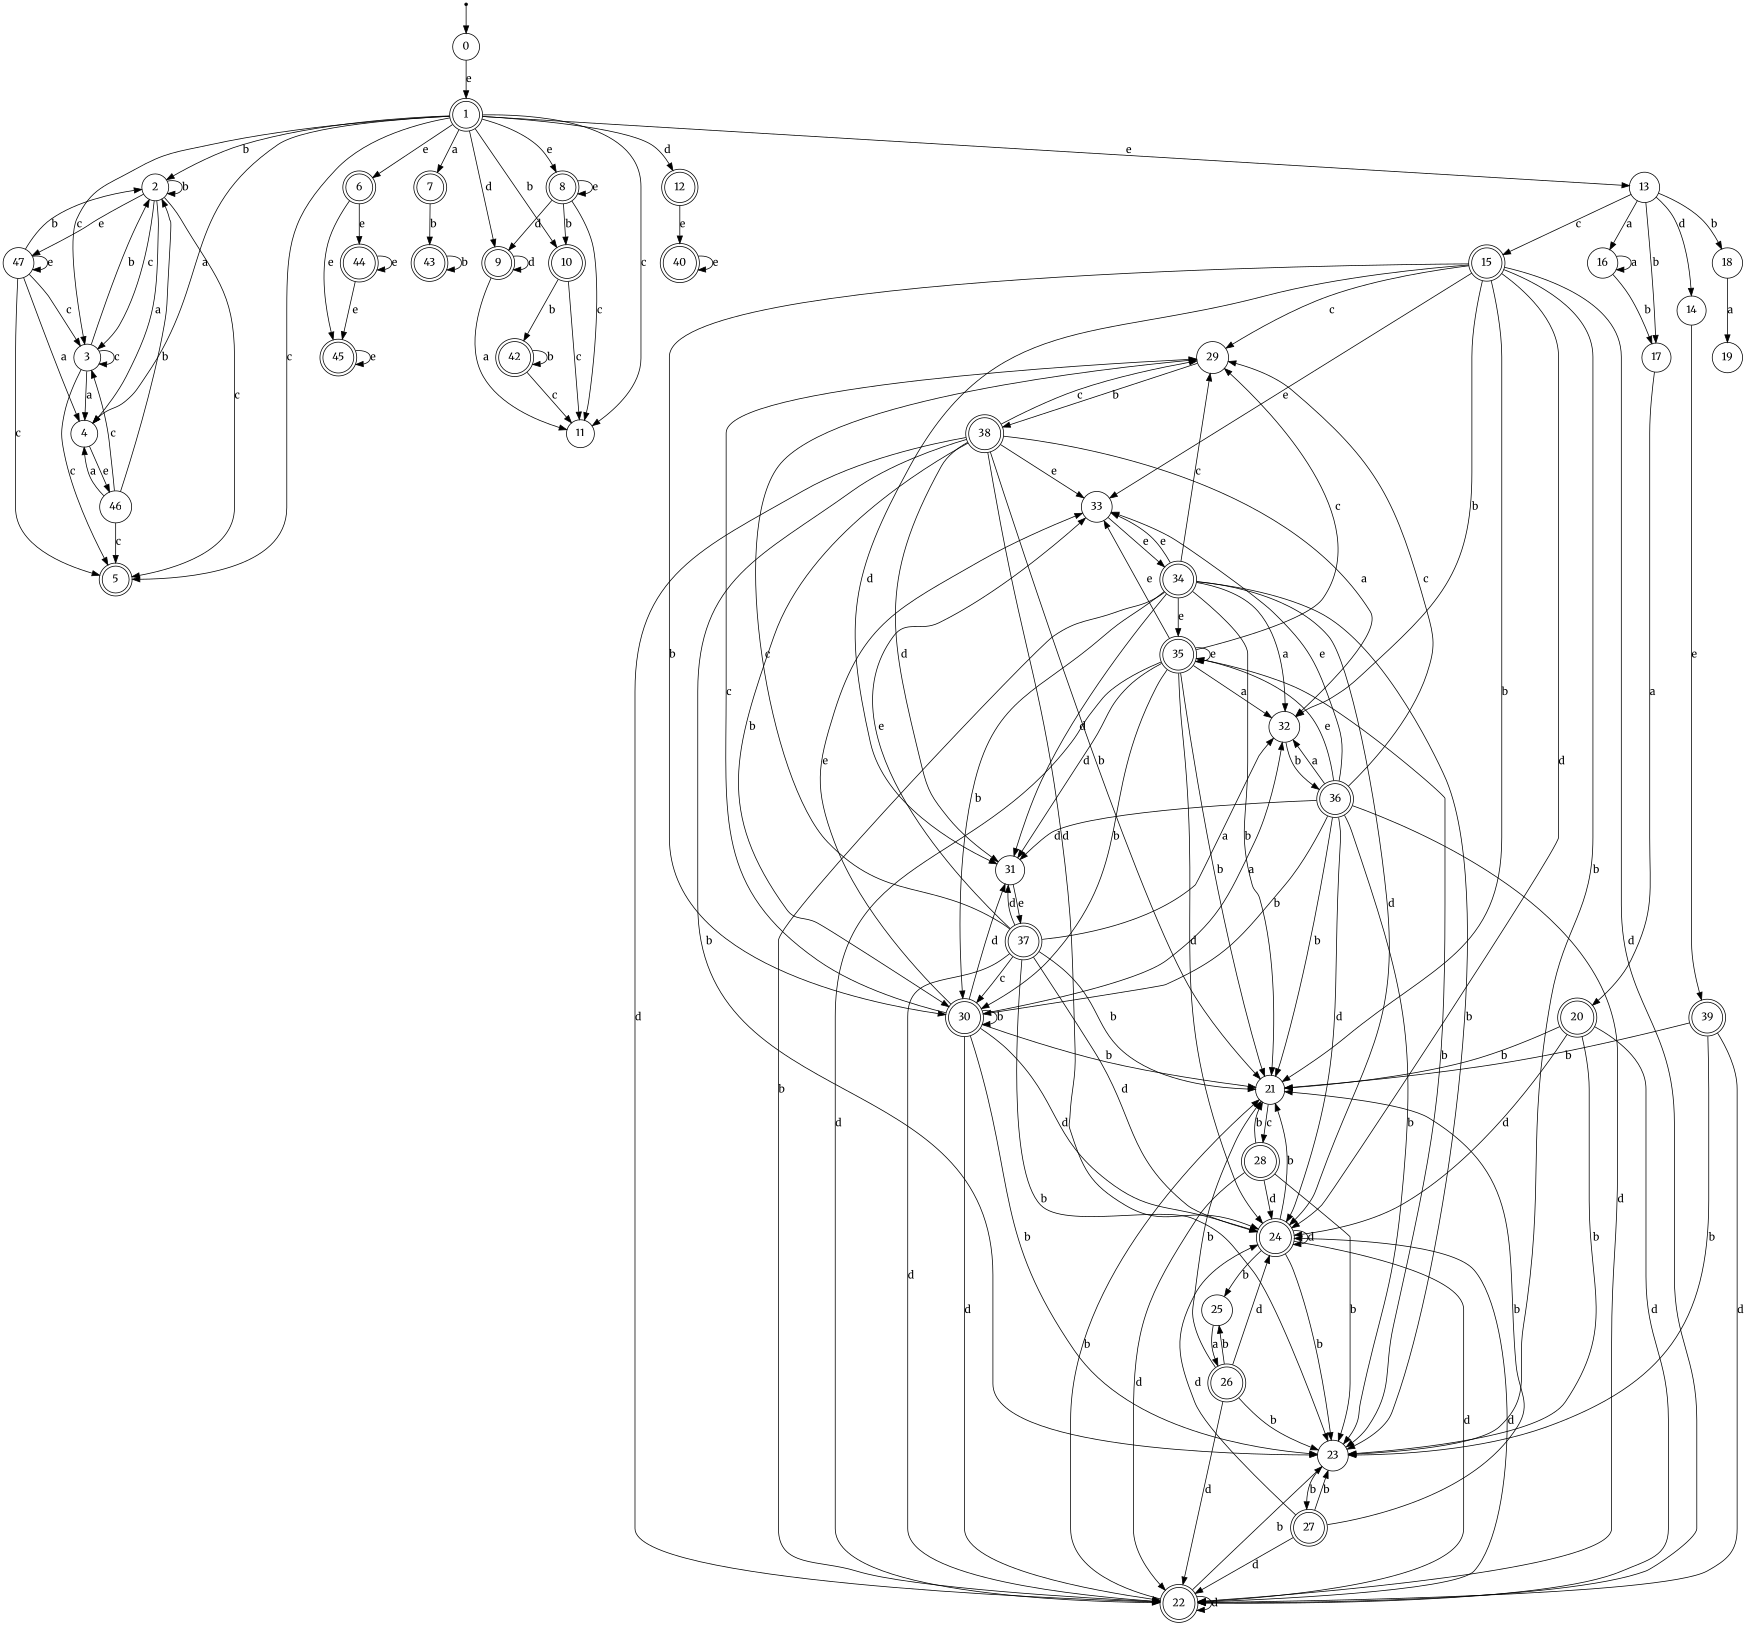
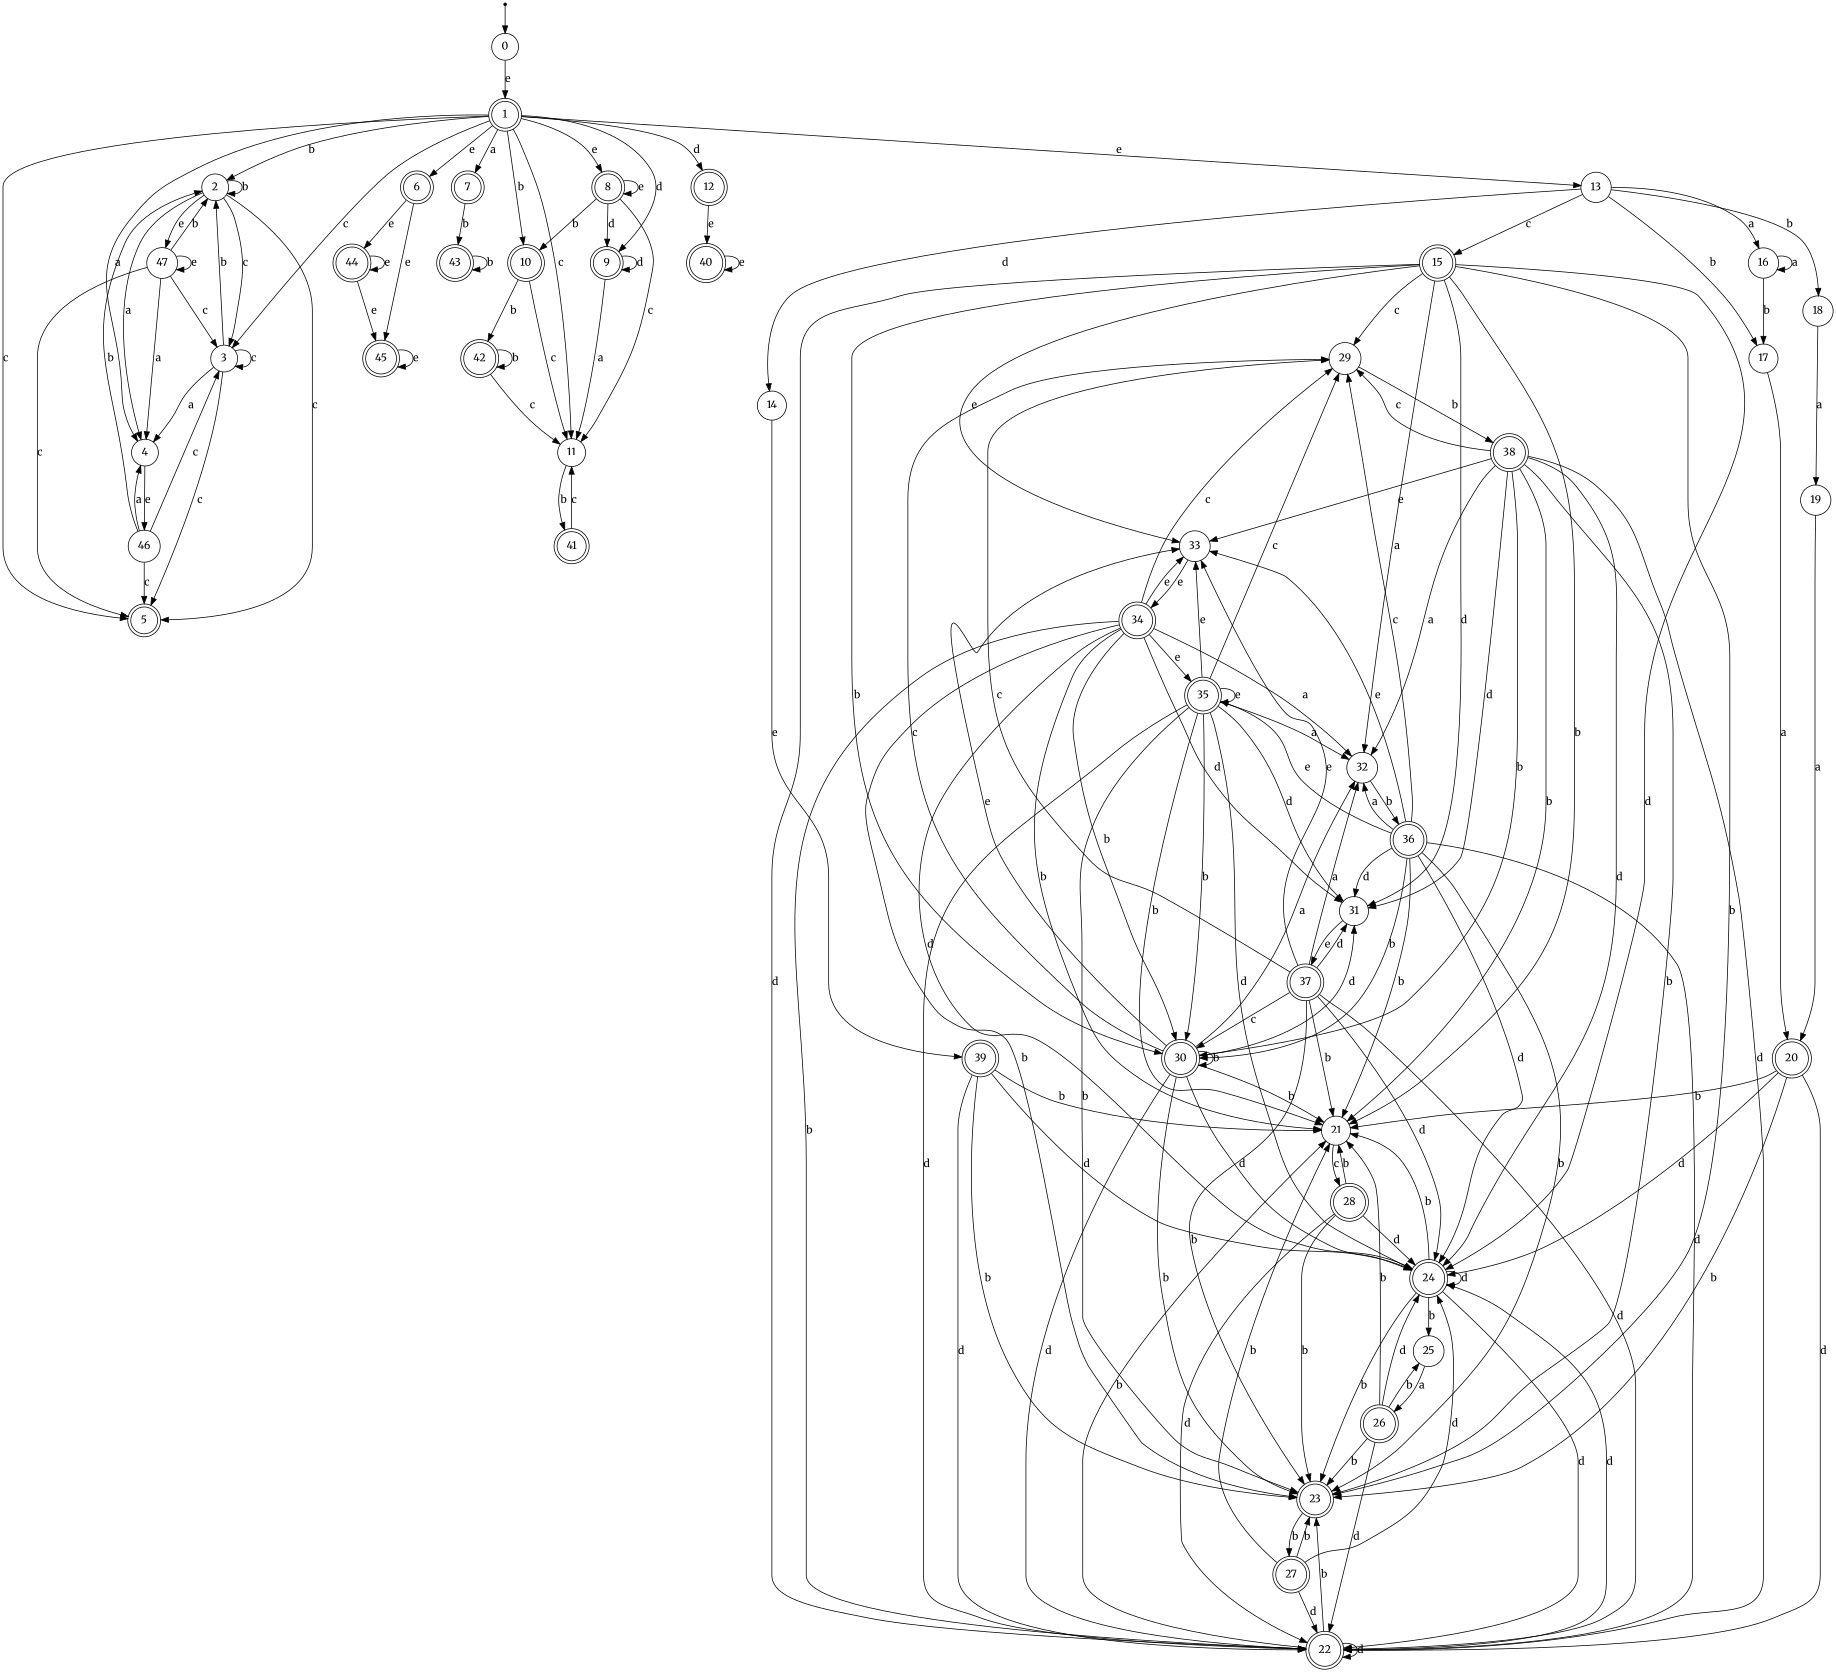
edge "15" -> "32": label "b" -> "a"
node "41": added
edge "19" -> "20": added, label "a"
edge "39" -> "24": added, label "d"
node "23": shape circle -> doublecircle
